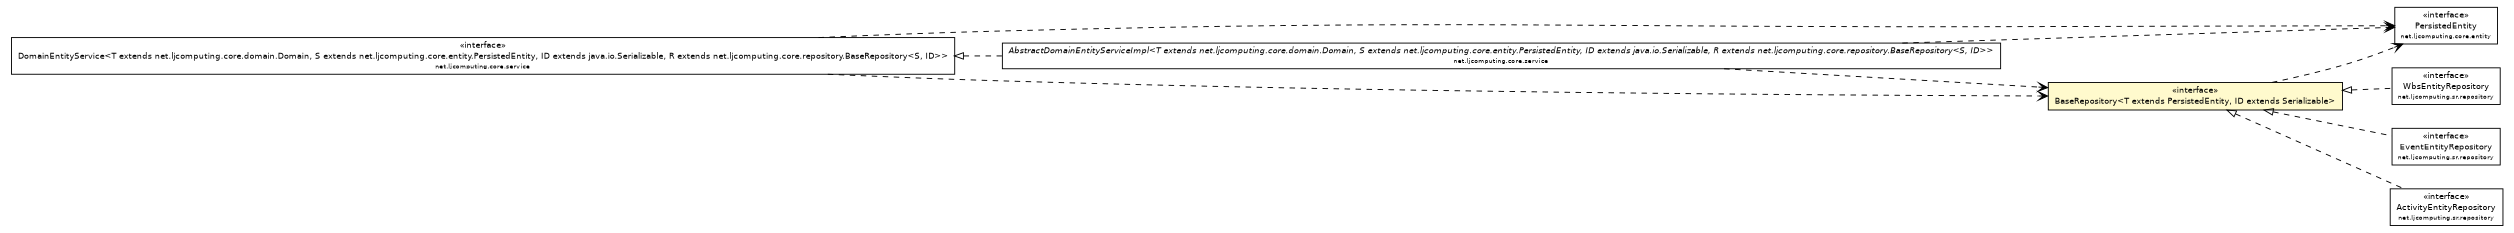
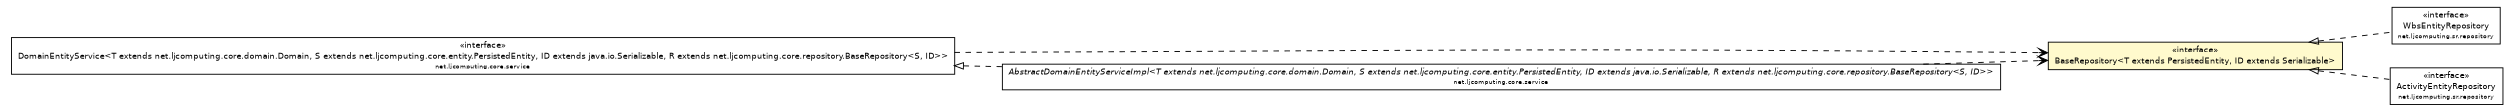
node "PersistedEntity": removed
node "EventEntityRepository": removed
